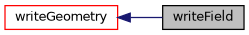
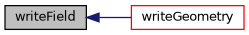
edge "writeField" -> "writeGeometry": reversed
